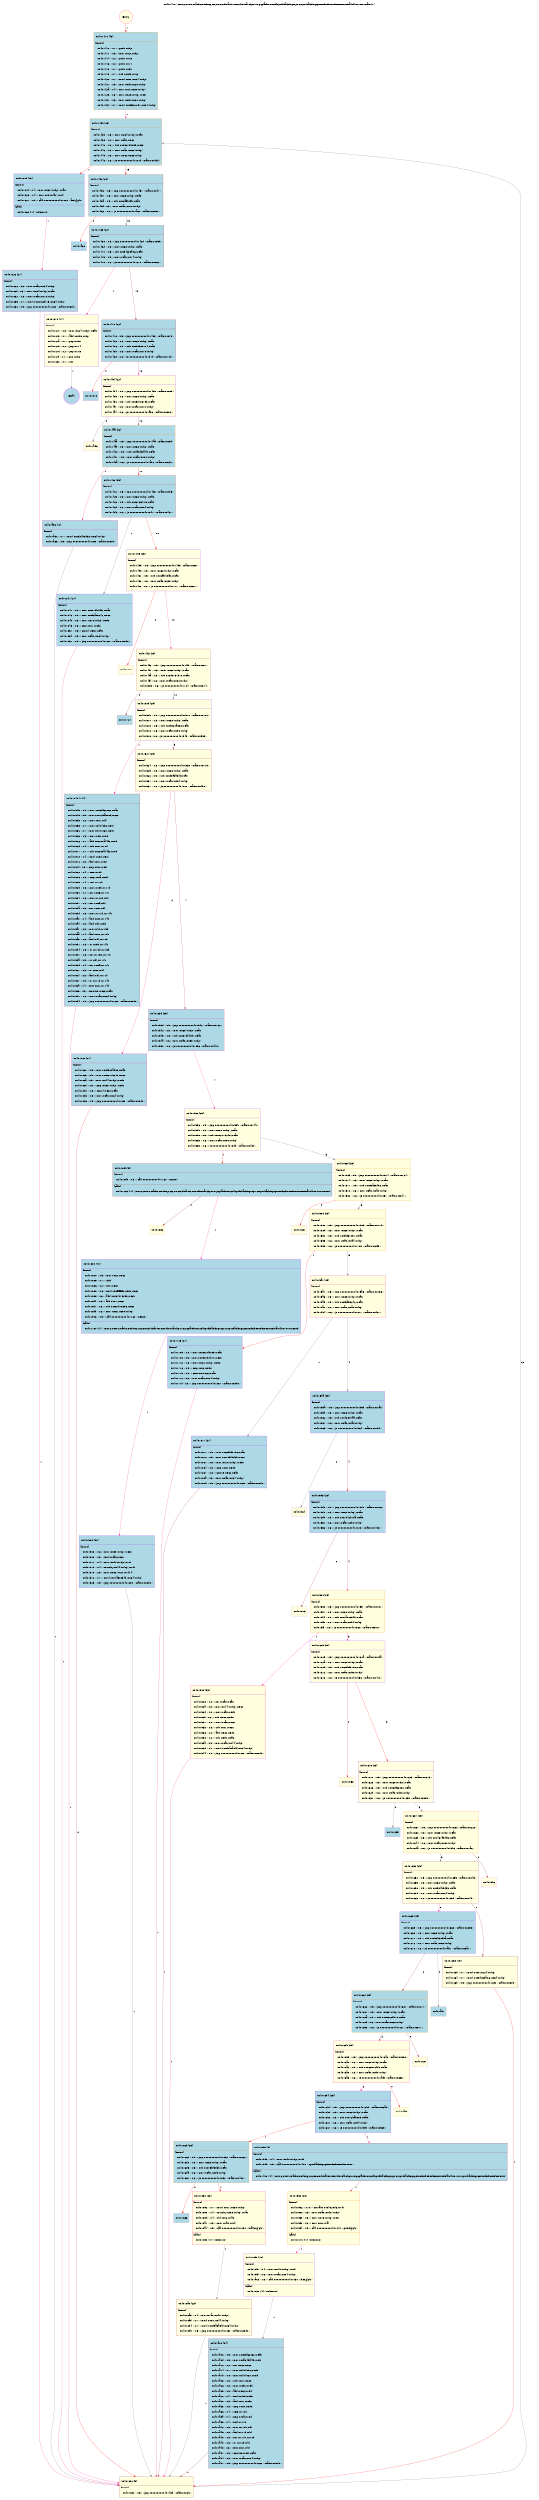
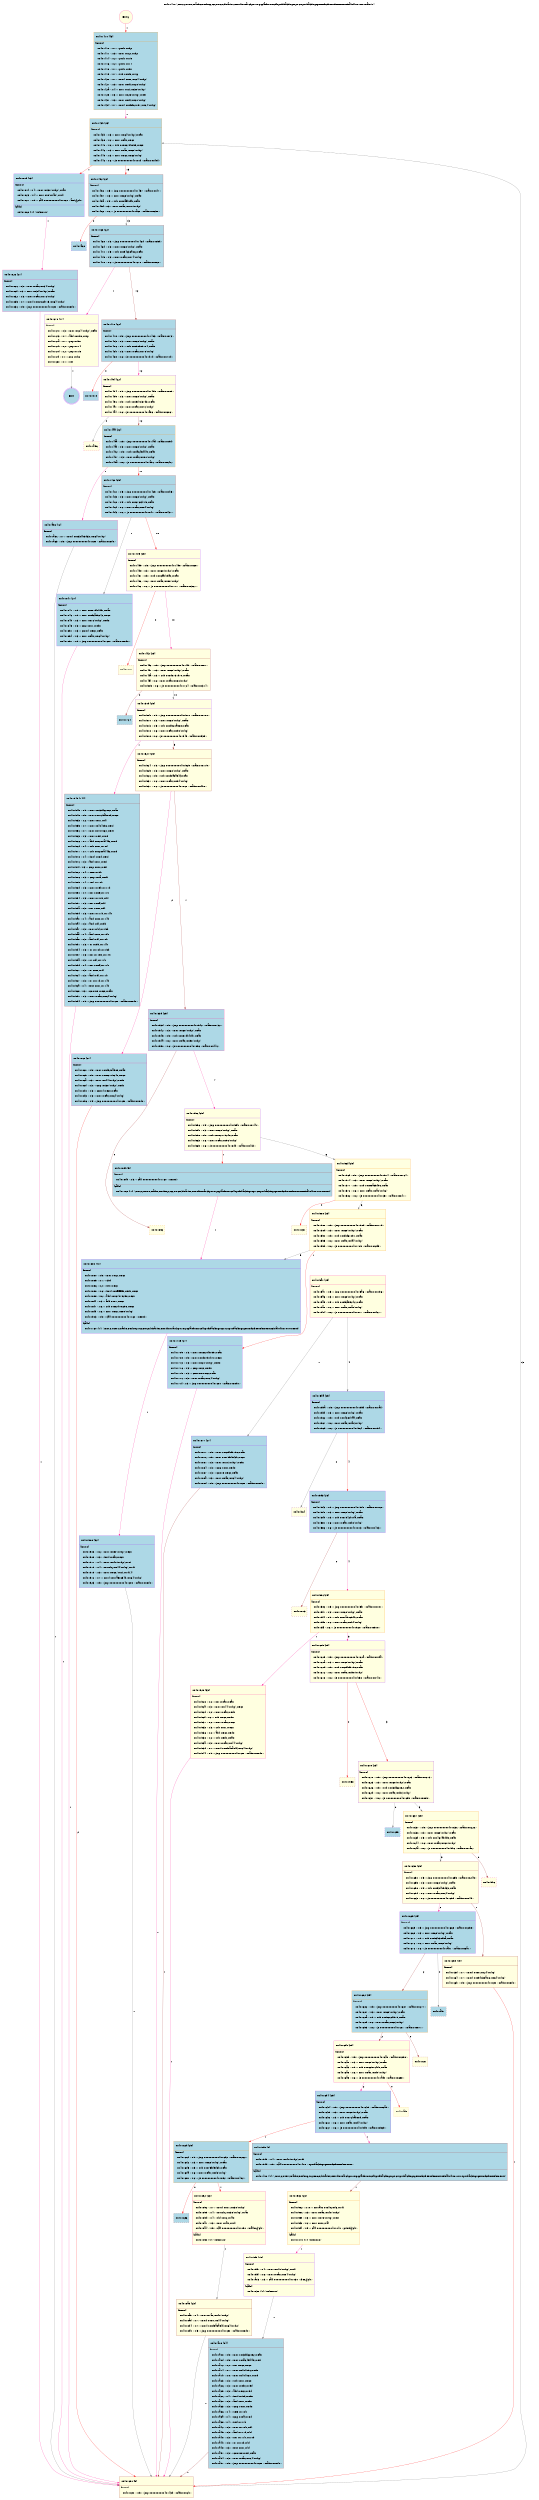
node "Final": label "Final" -> "Exit"
edge "0x4018db [5]" -> "0x40185c": now "0x40153d [25]" -> "0x40185c"
edge "0x401588 [25]" -> "0x4015a1 [25]": now "0x401588 [25]" -> "0x4018e0 [40]"
